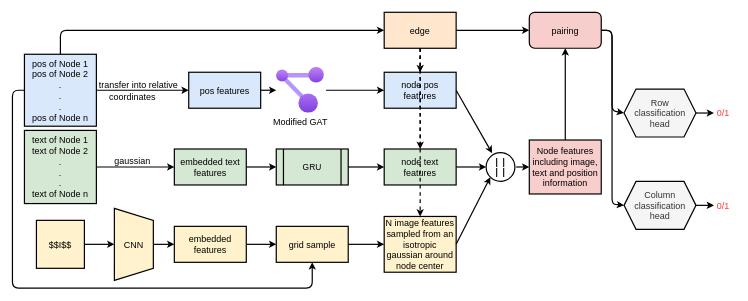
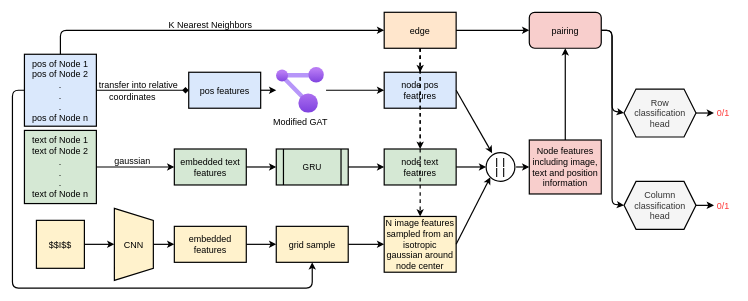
node "K Nearest Neighbors": added
edge "pos of Node 1 pos of Node 2 . . . pos of Node n" -> "pos features": arrowhead classic -> diamond
